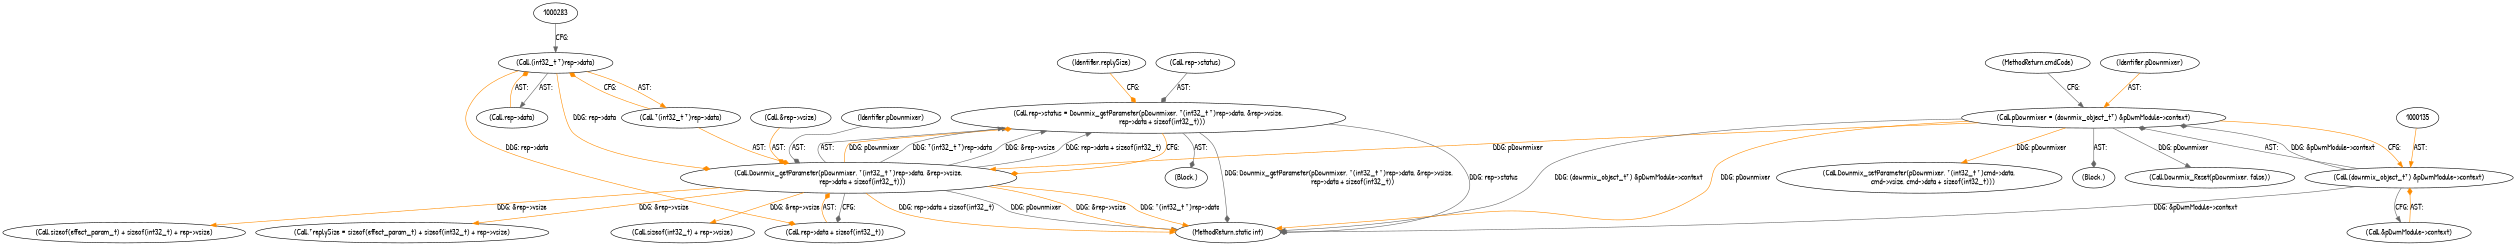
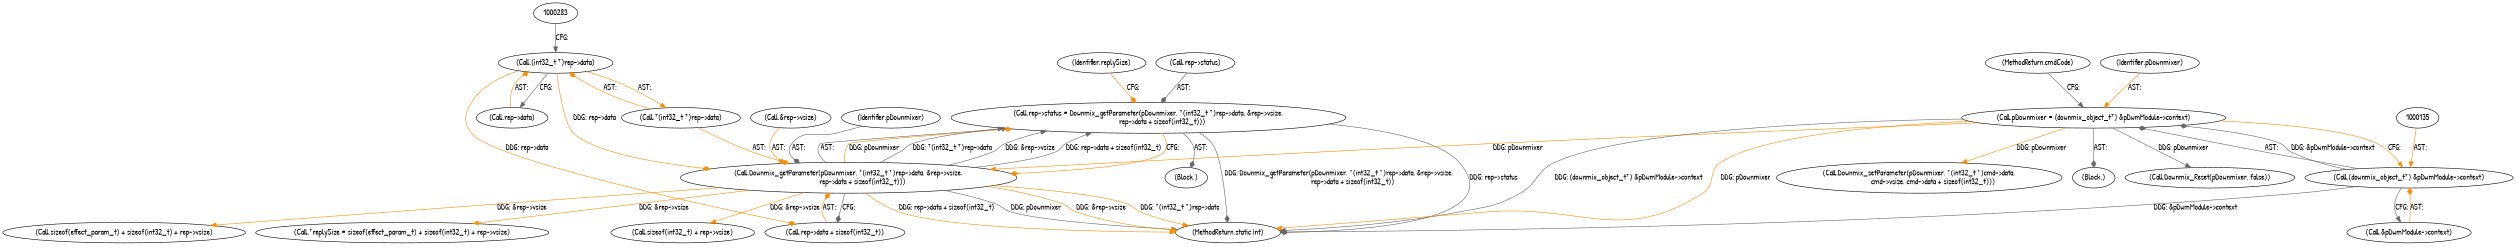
edge "(Call,(int32_t *)rep->data)" -> "(Call,rep->data)": label "AST: " -> "CFG: "
edge "(Call,*(int32_t *)rep->data)" -> "(Call,(int32_t *)rep->data)": label "CFG: " -> "AST: "
